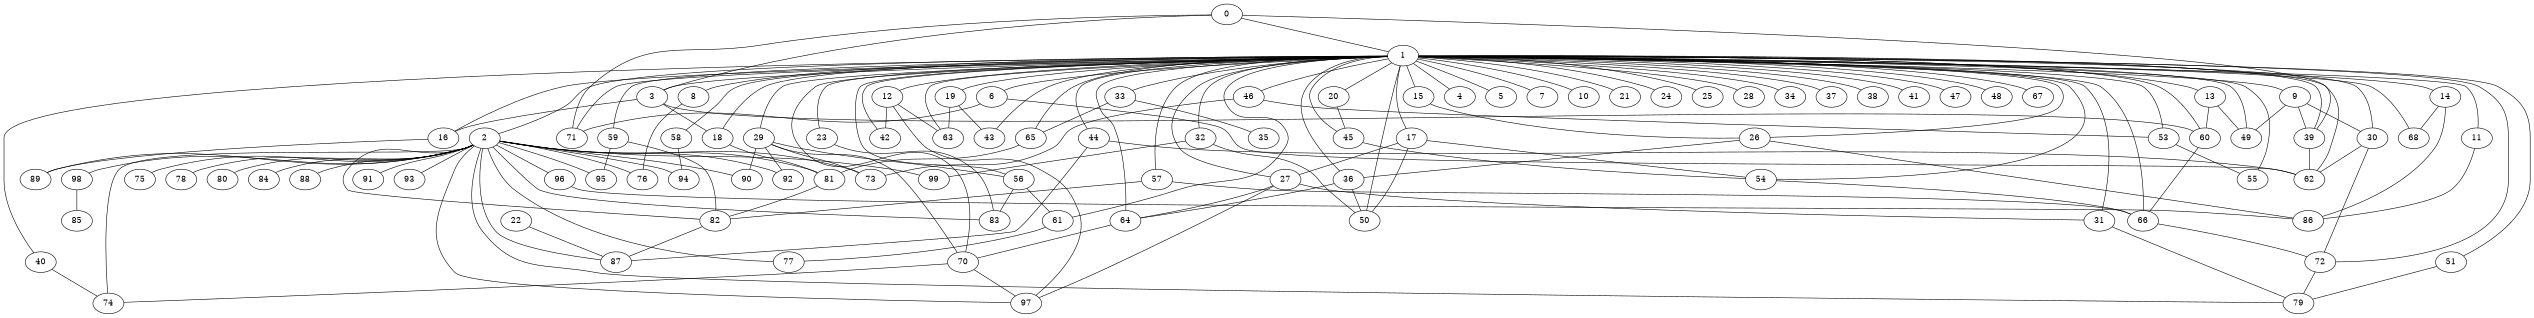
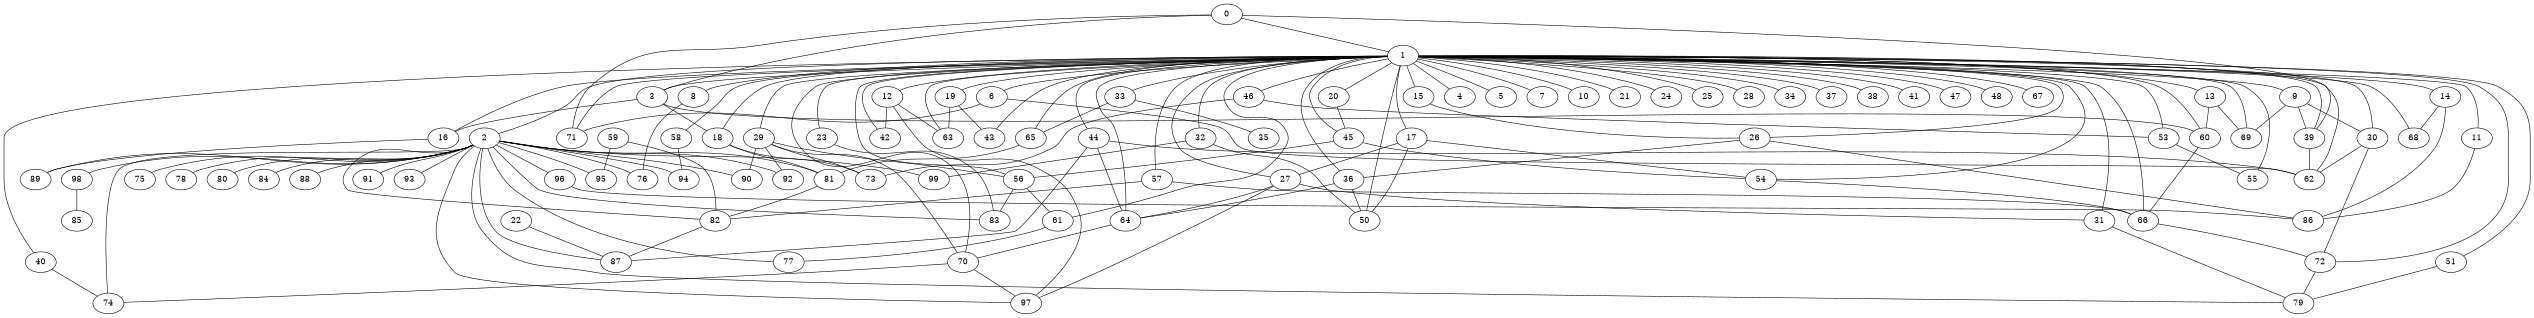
edge "1" -- "59": removed
node "49": label "49" -> "69"
edge "2" -- "73": now "18" -- "73"
edge "45" -- "56": added
edge "44" -- "64": added
